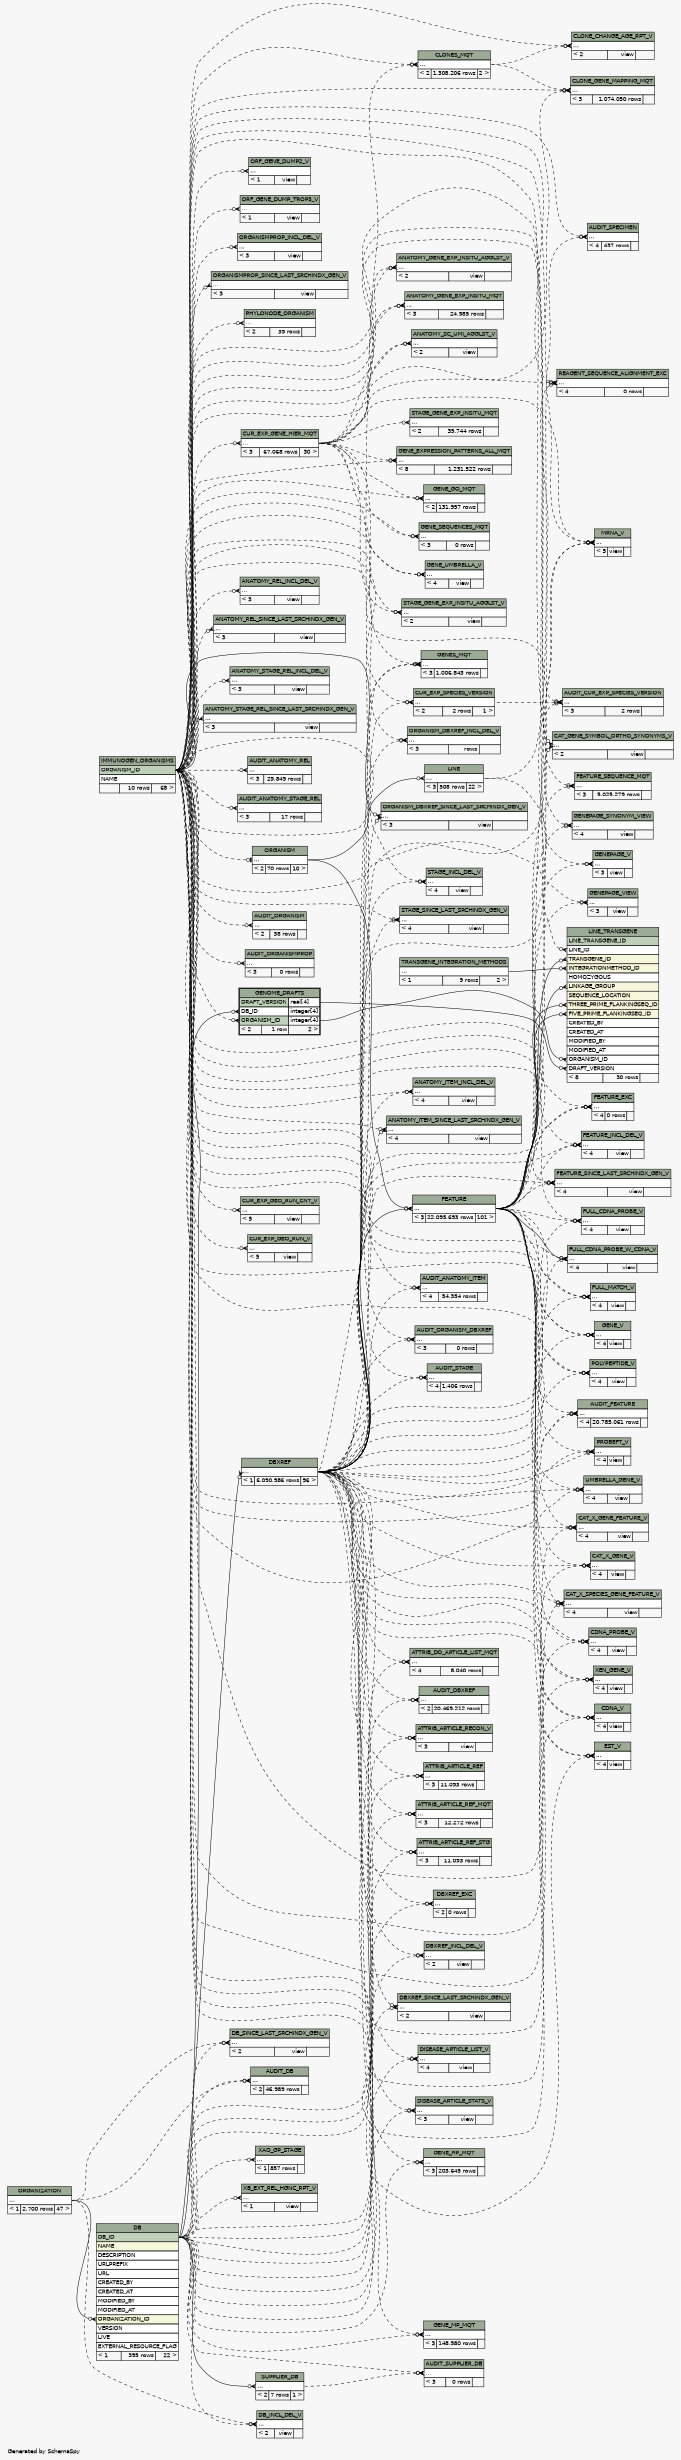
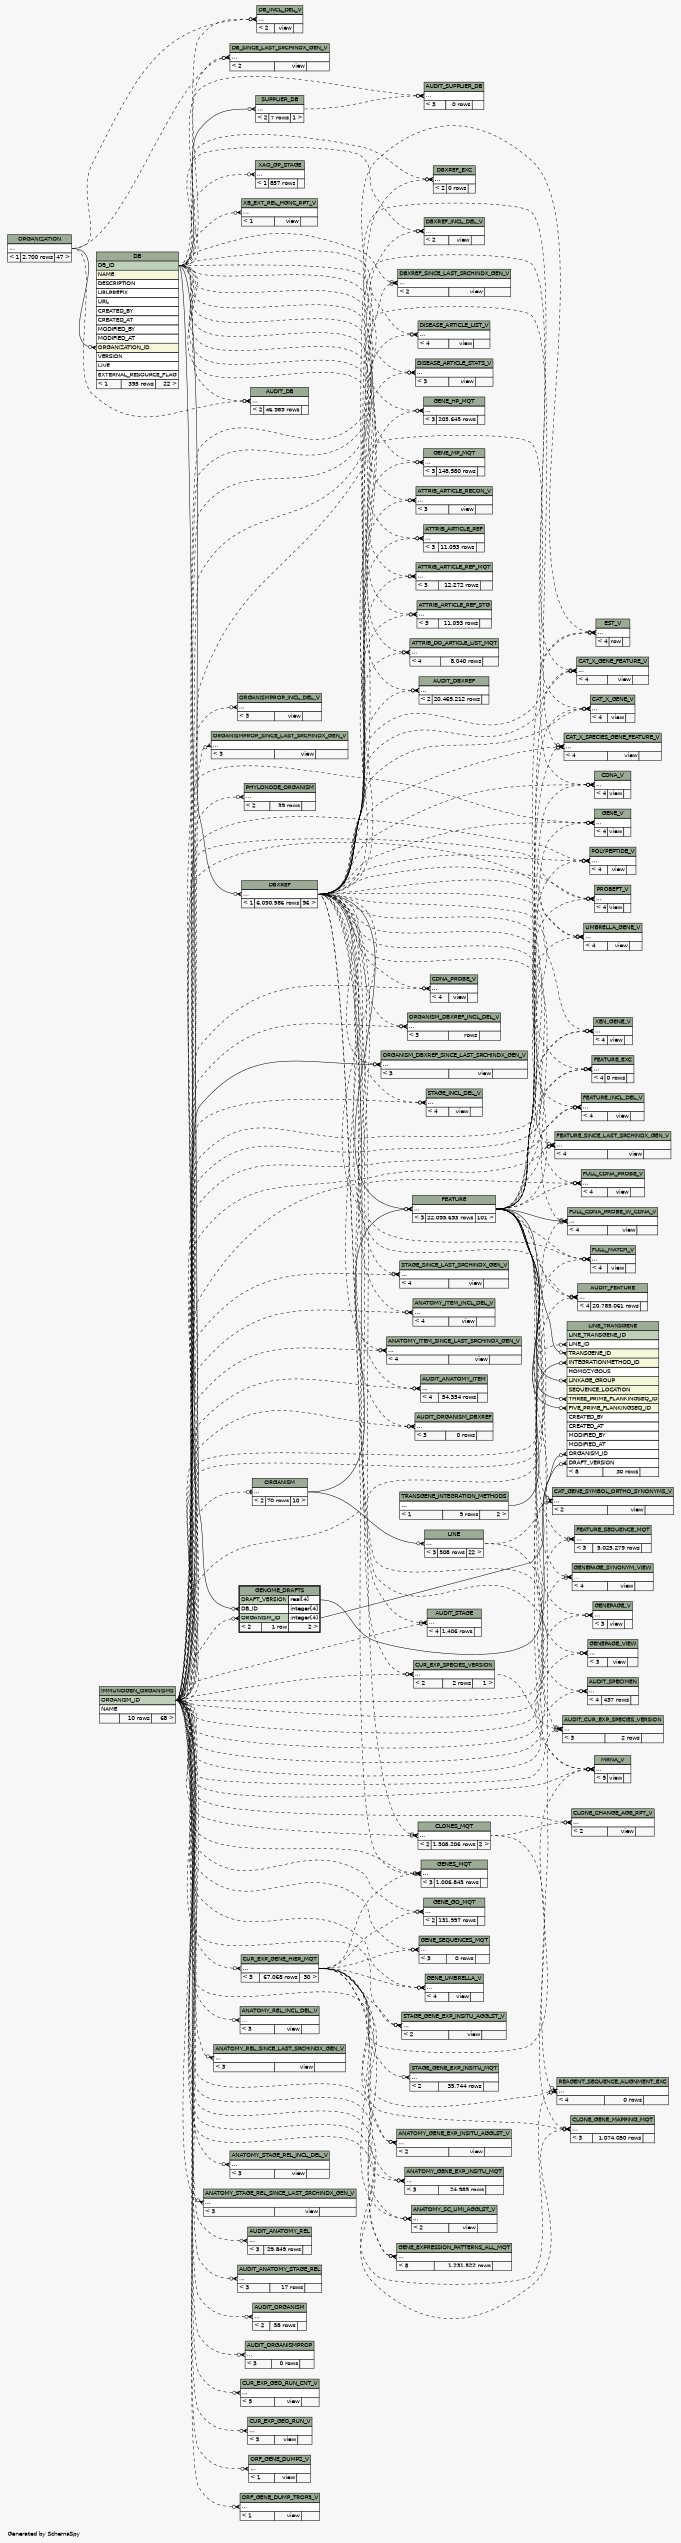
edge "FEATURE" -> "CDNA_PROBE_V": removed
node "EST_V": text "view" -> "row"
